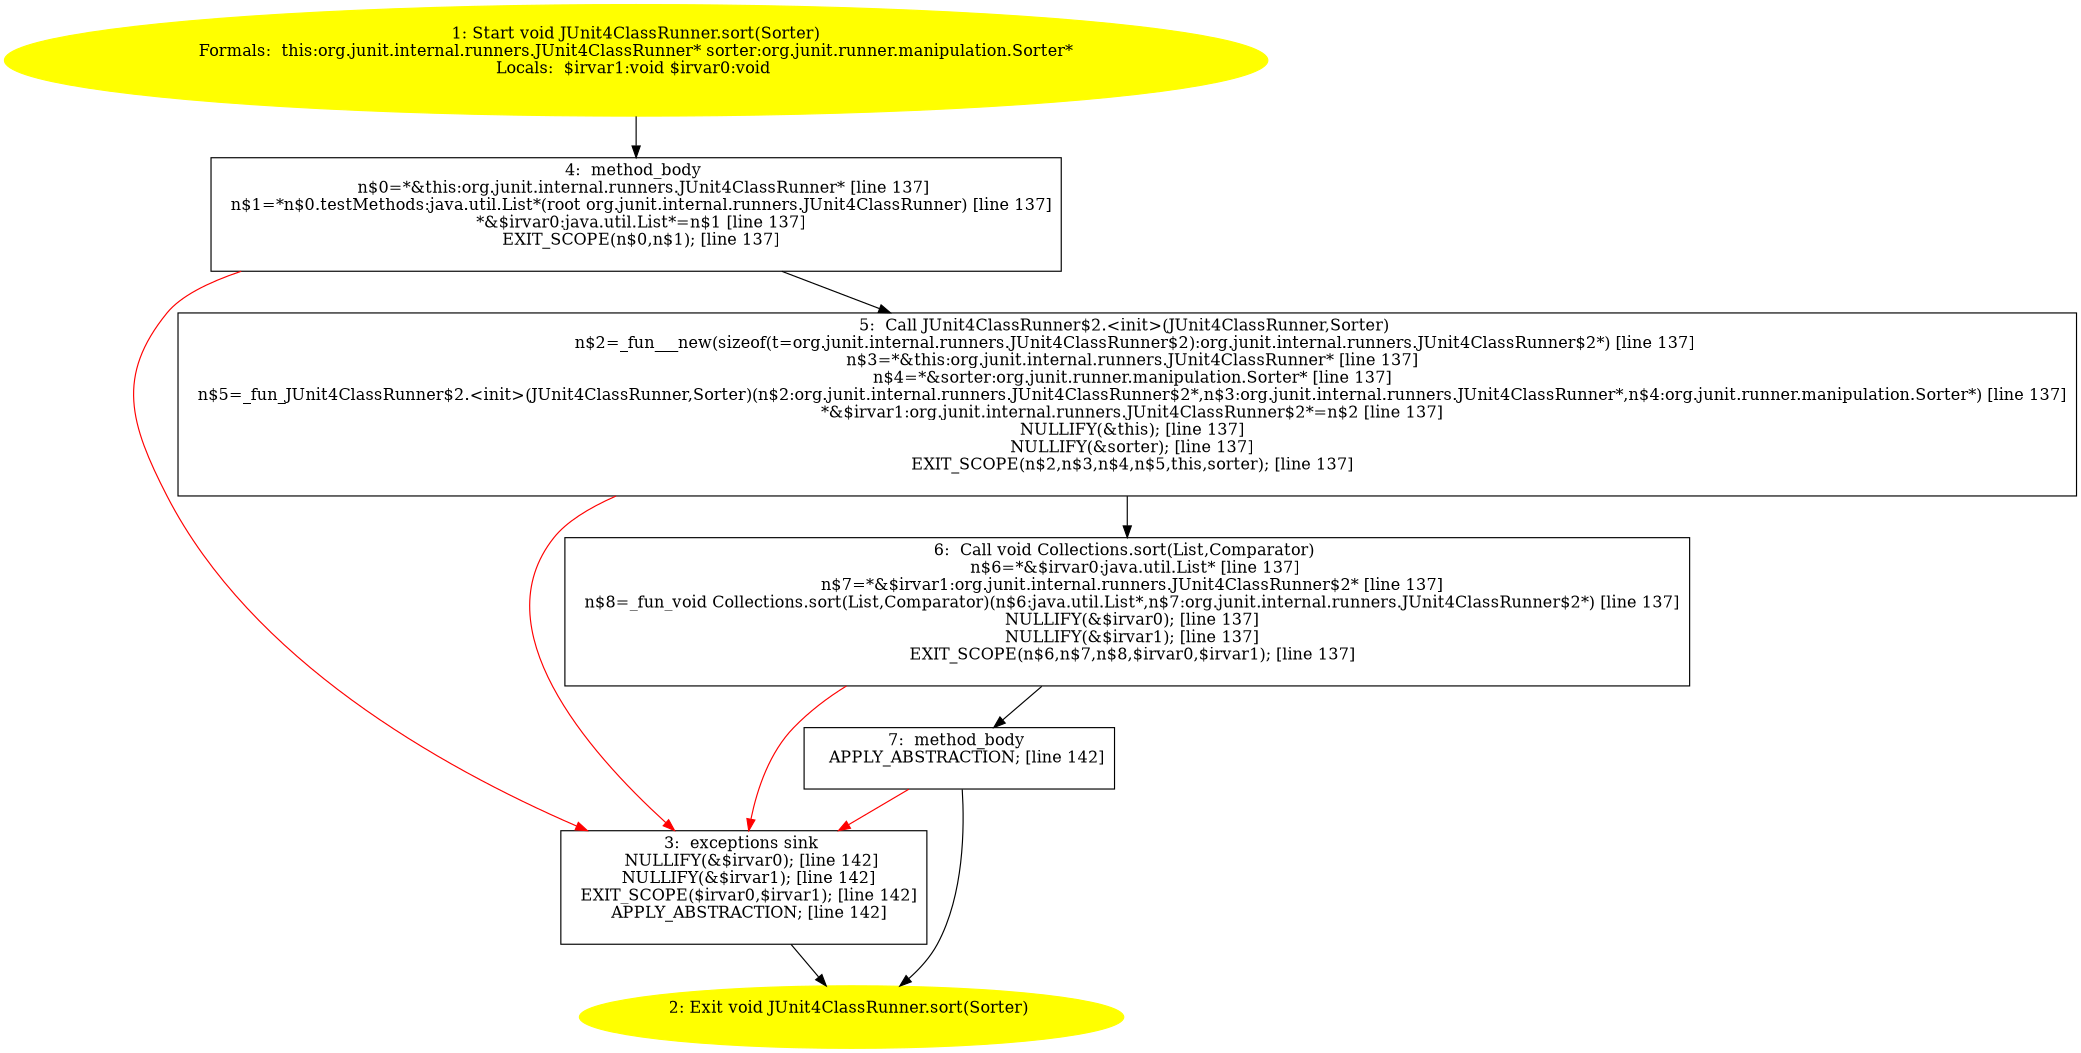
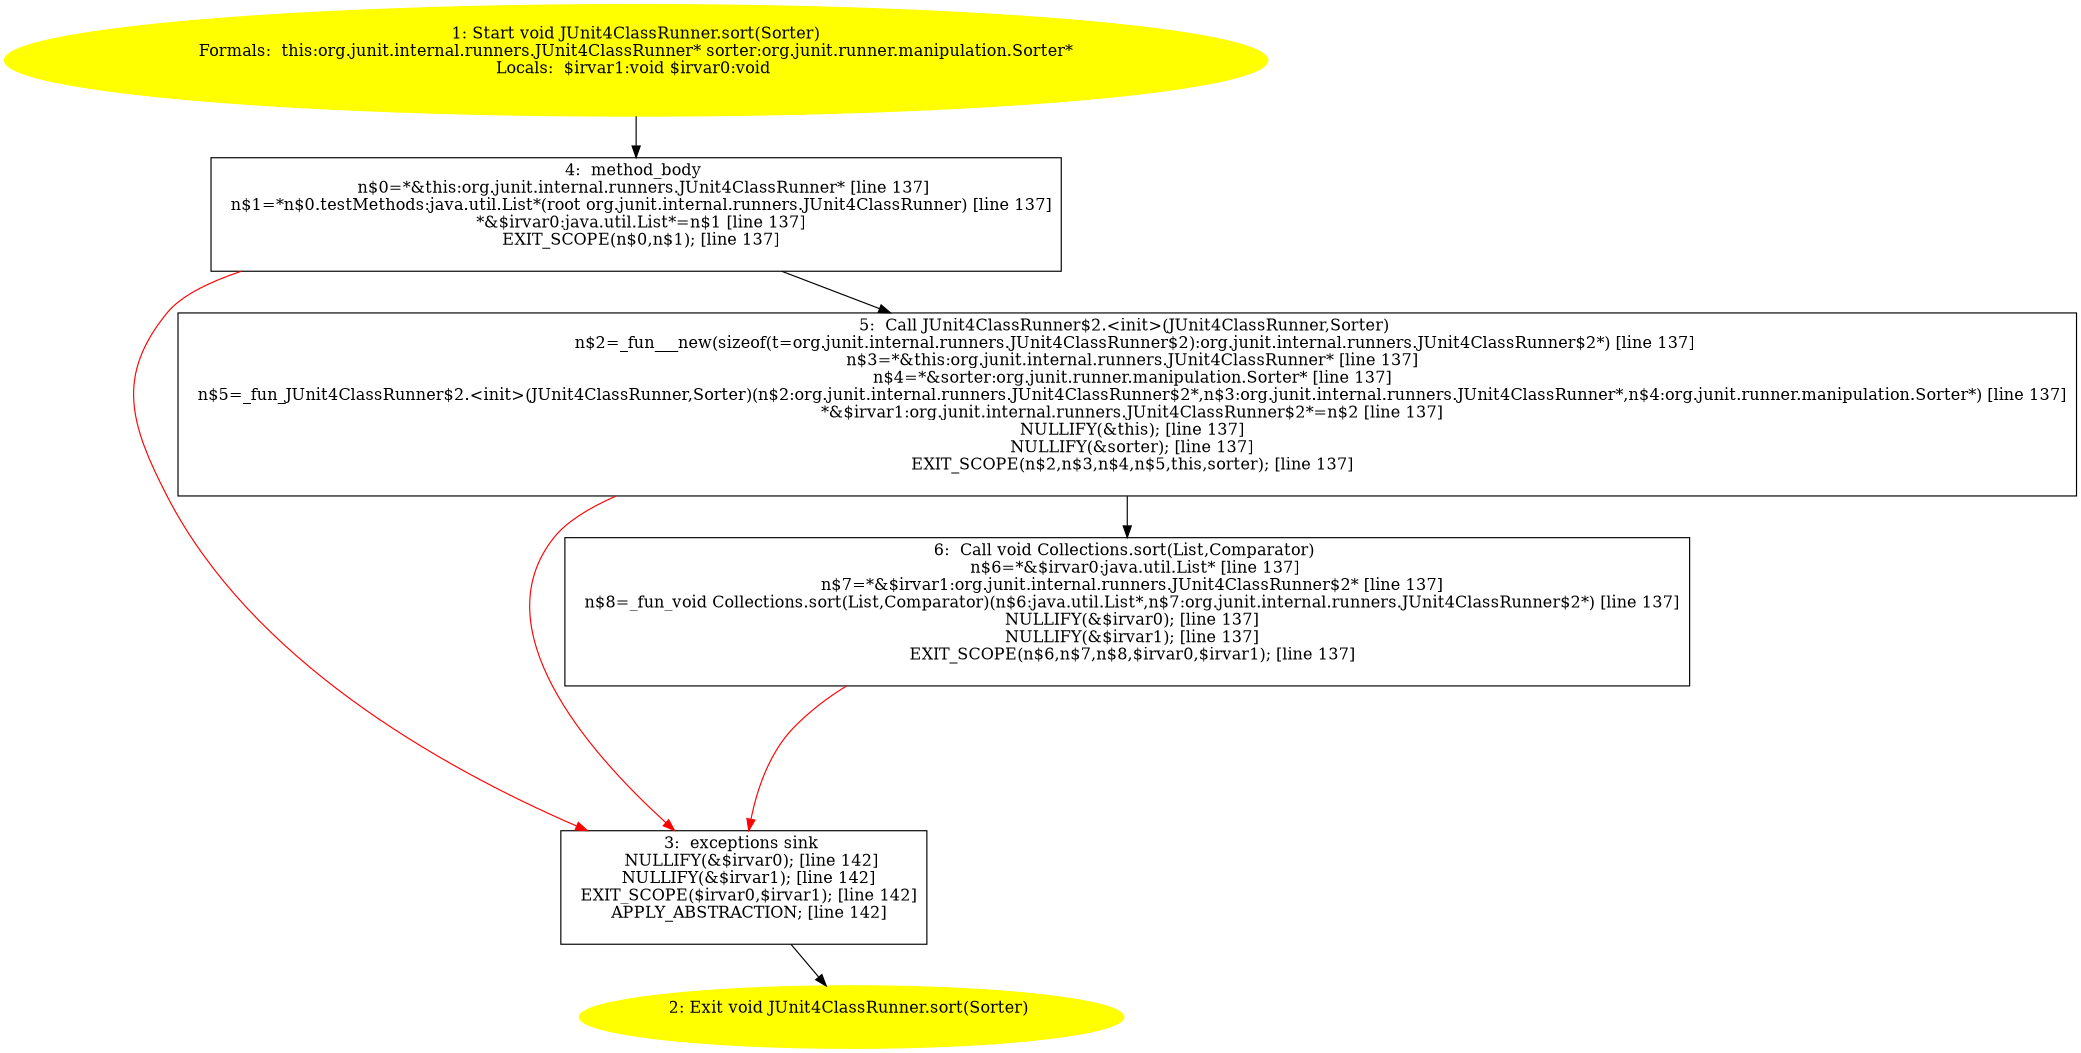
node "7:  method_body APPLY_ABSTRACTION; [line 142]": removed
